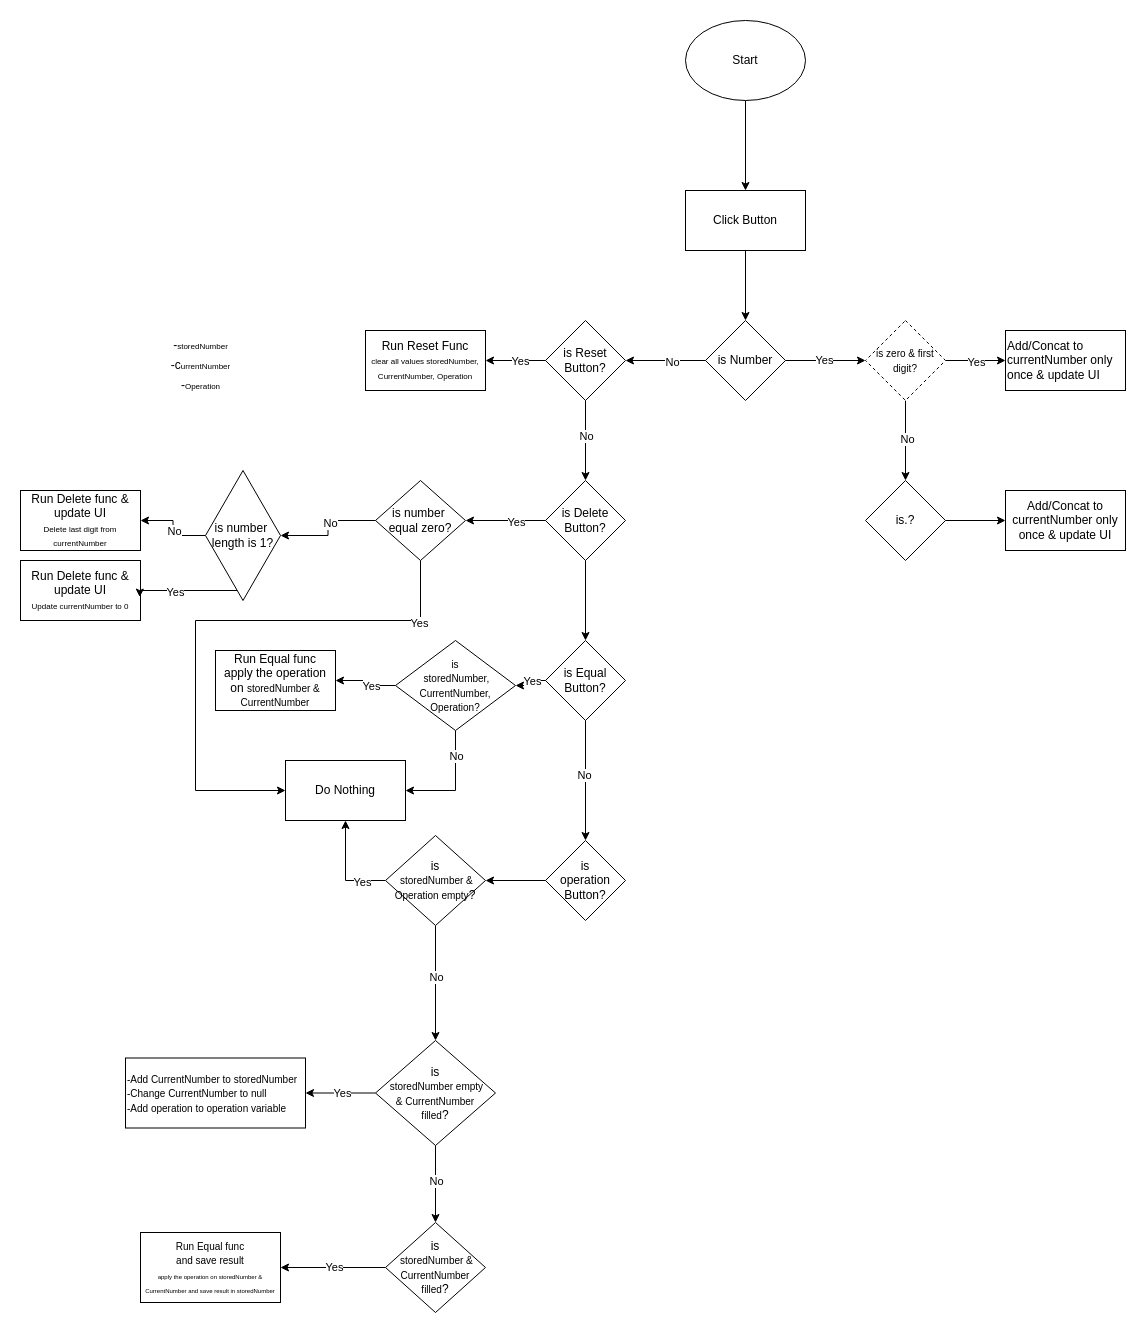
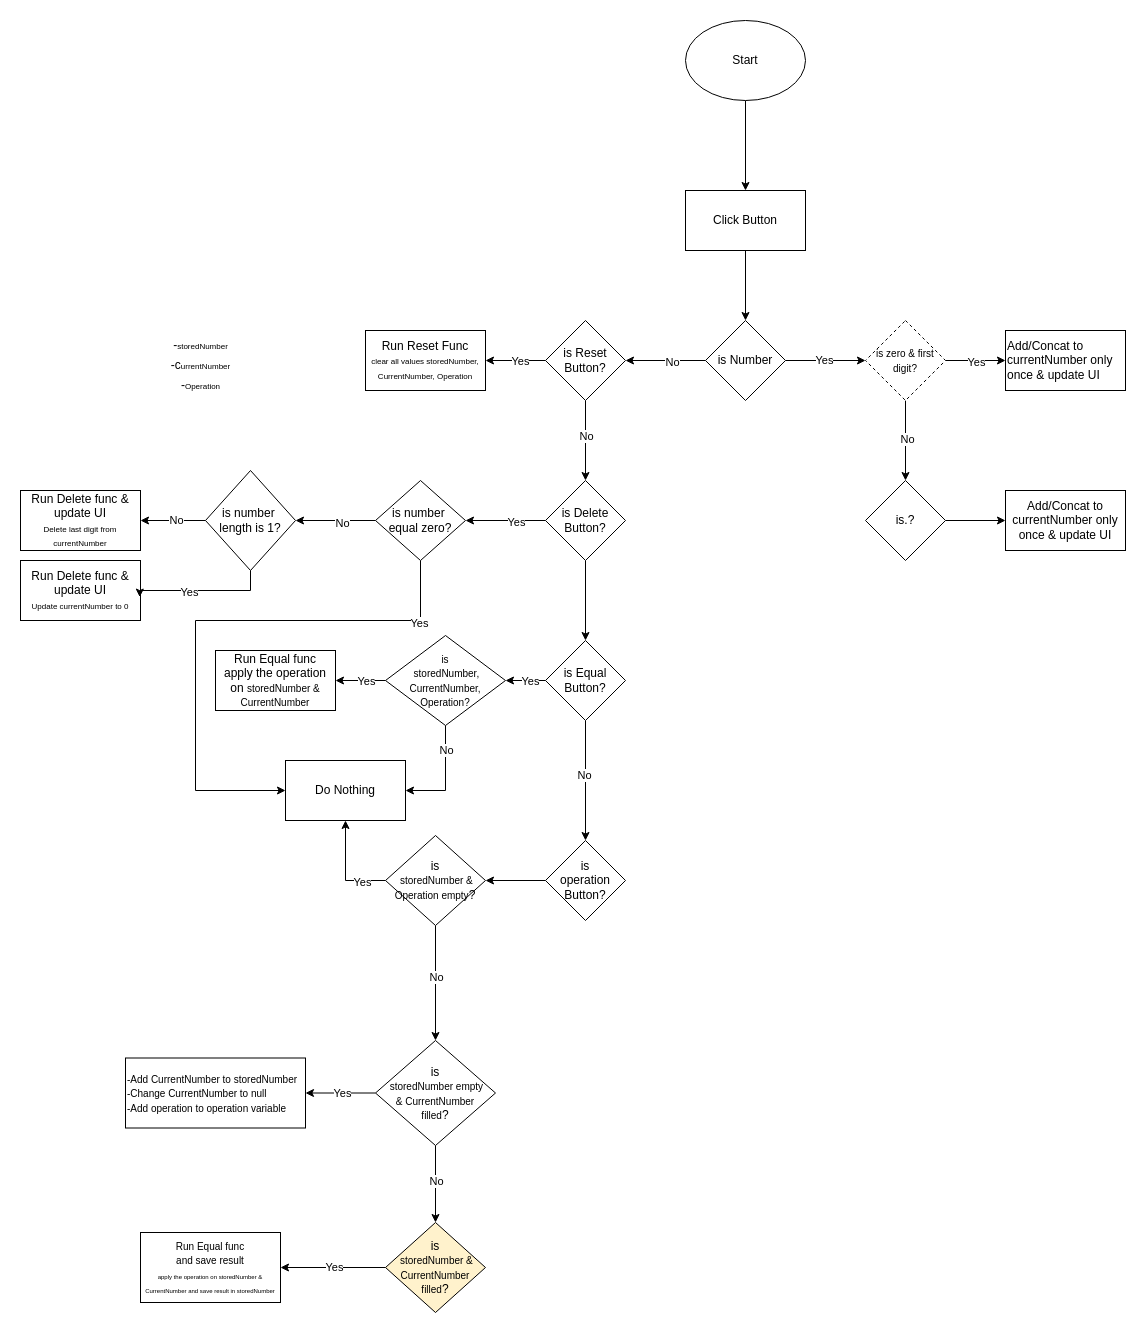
node "is number length is 1?": size 75x130 -> 90x100
node "is storedNumber, CurrentNumber, Operation?": moved (456, 686) -> (446, 681)
node "is storedNumber & CurrentNumber filled?": fillcolor #ffffff -> #fff2cc
